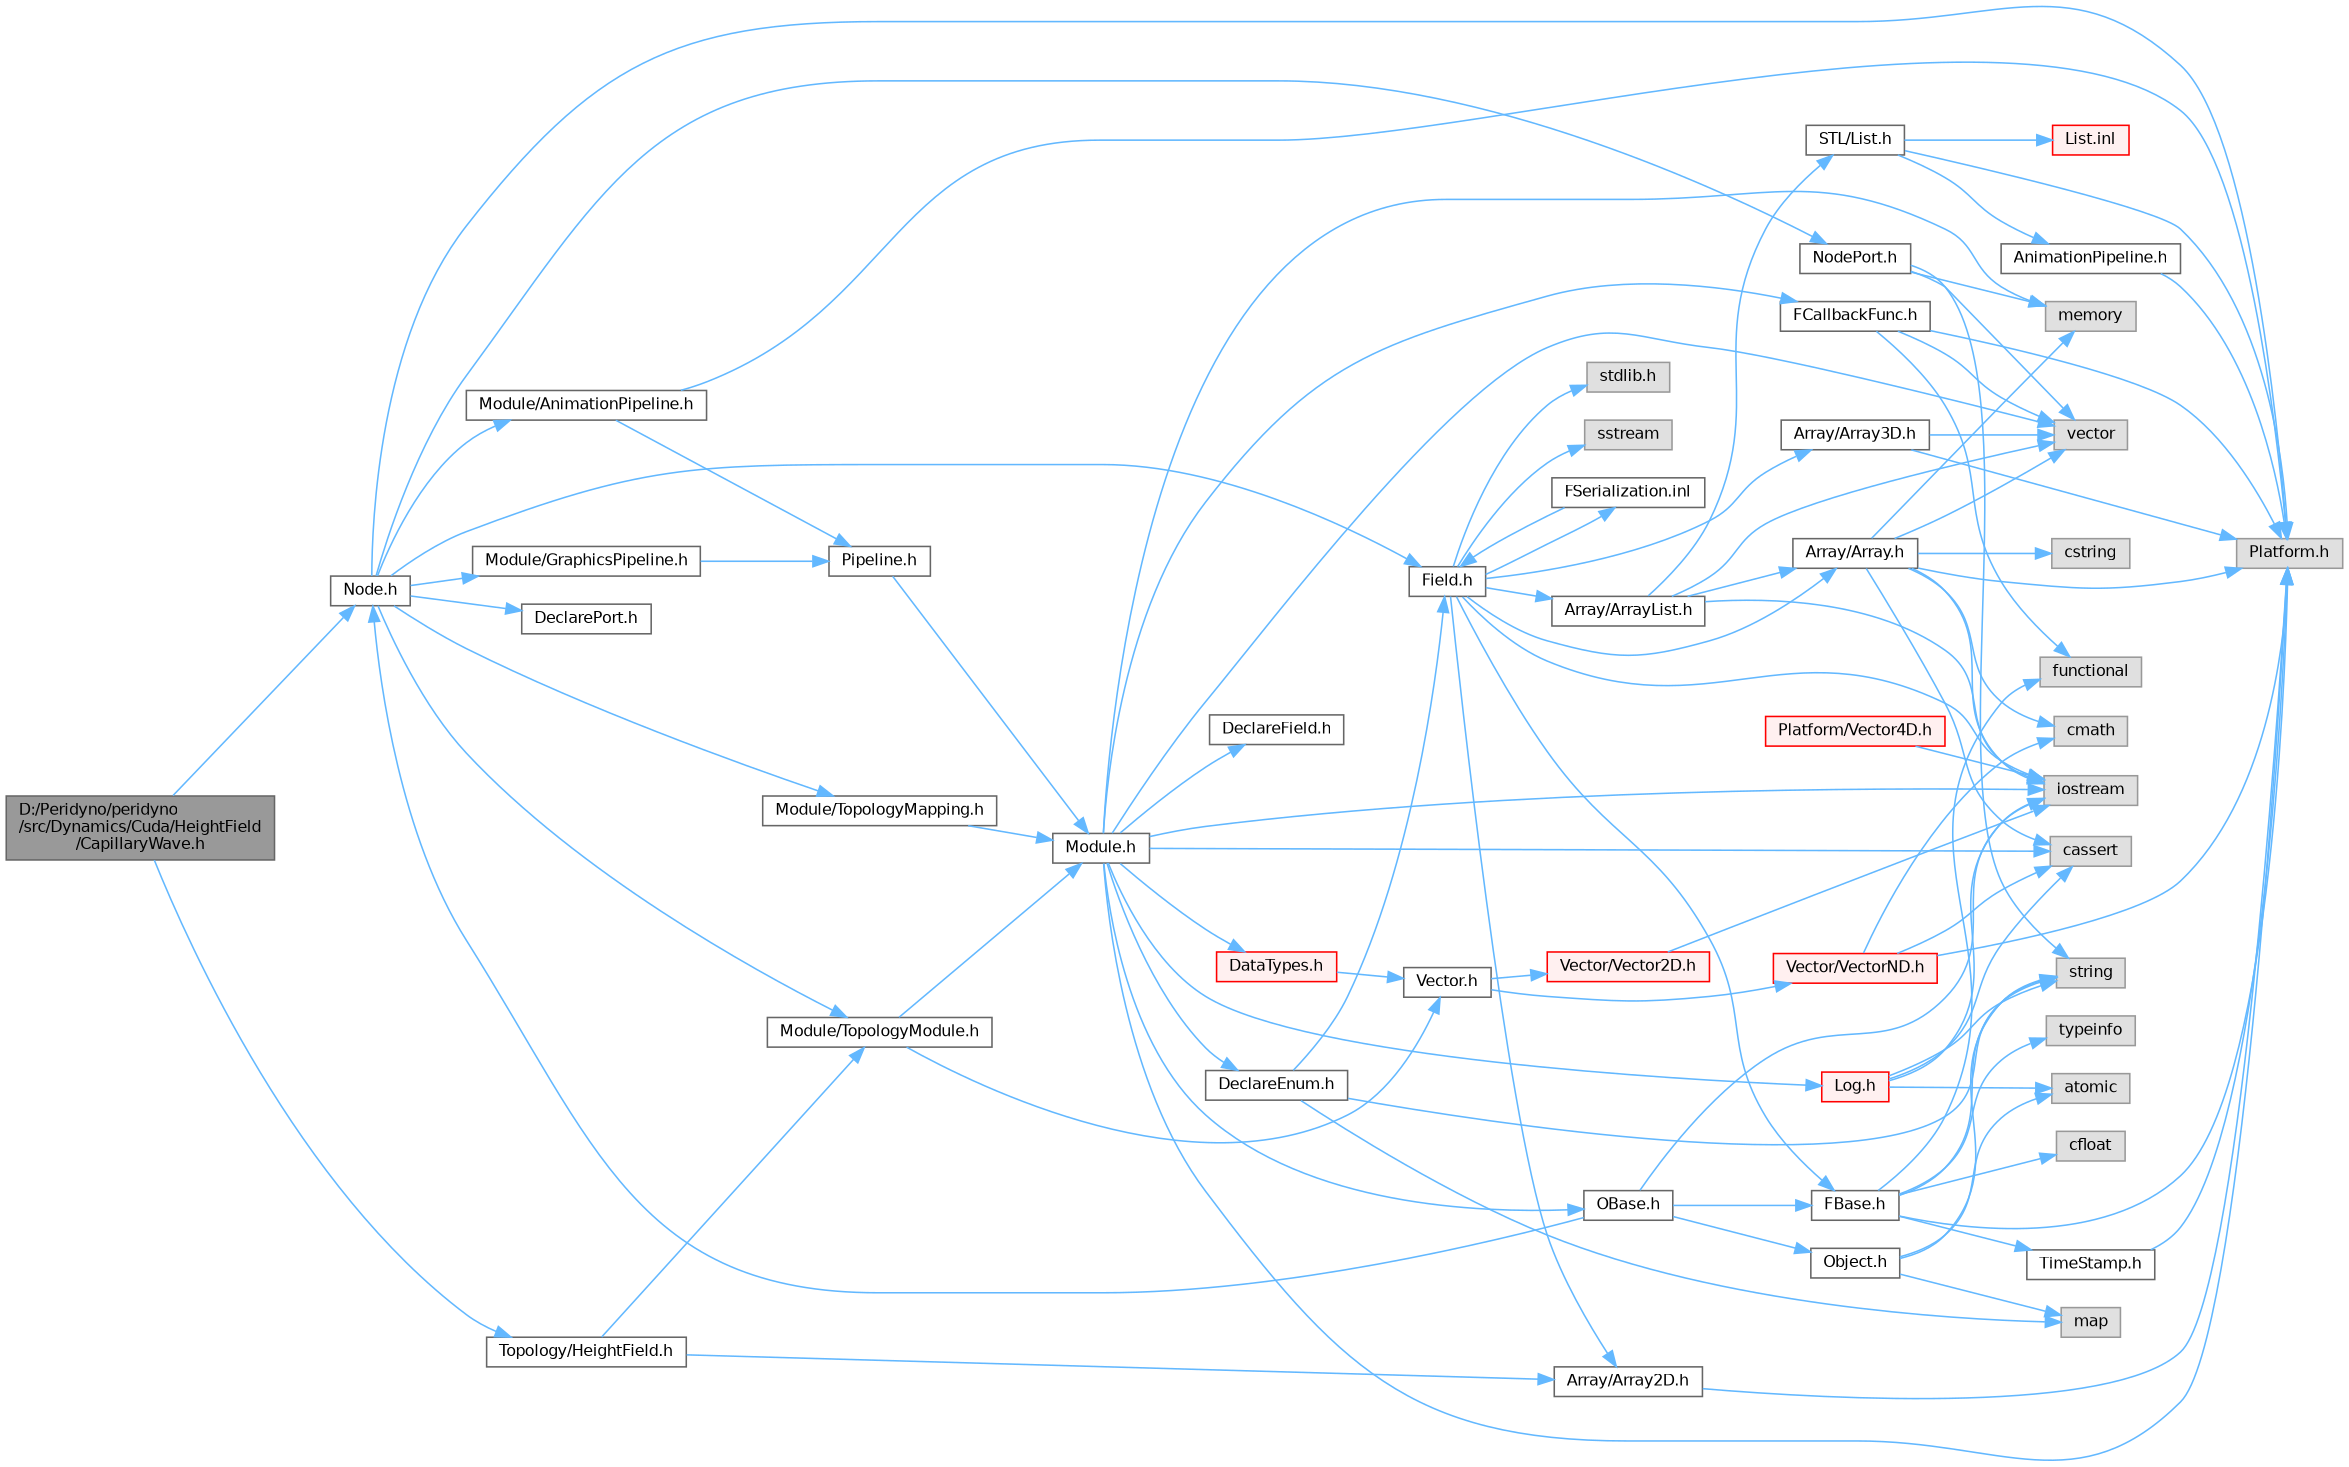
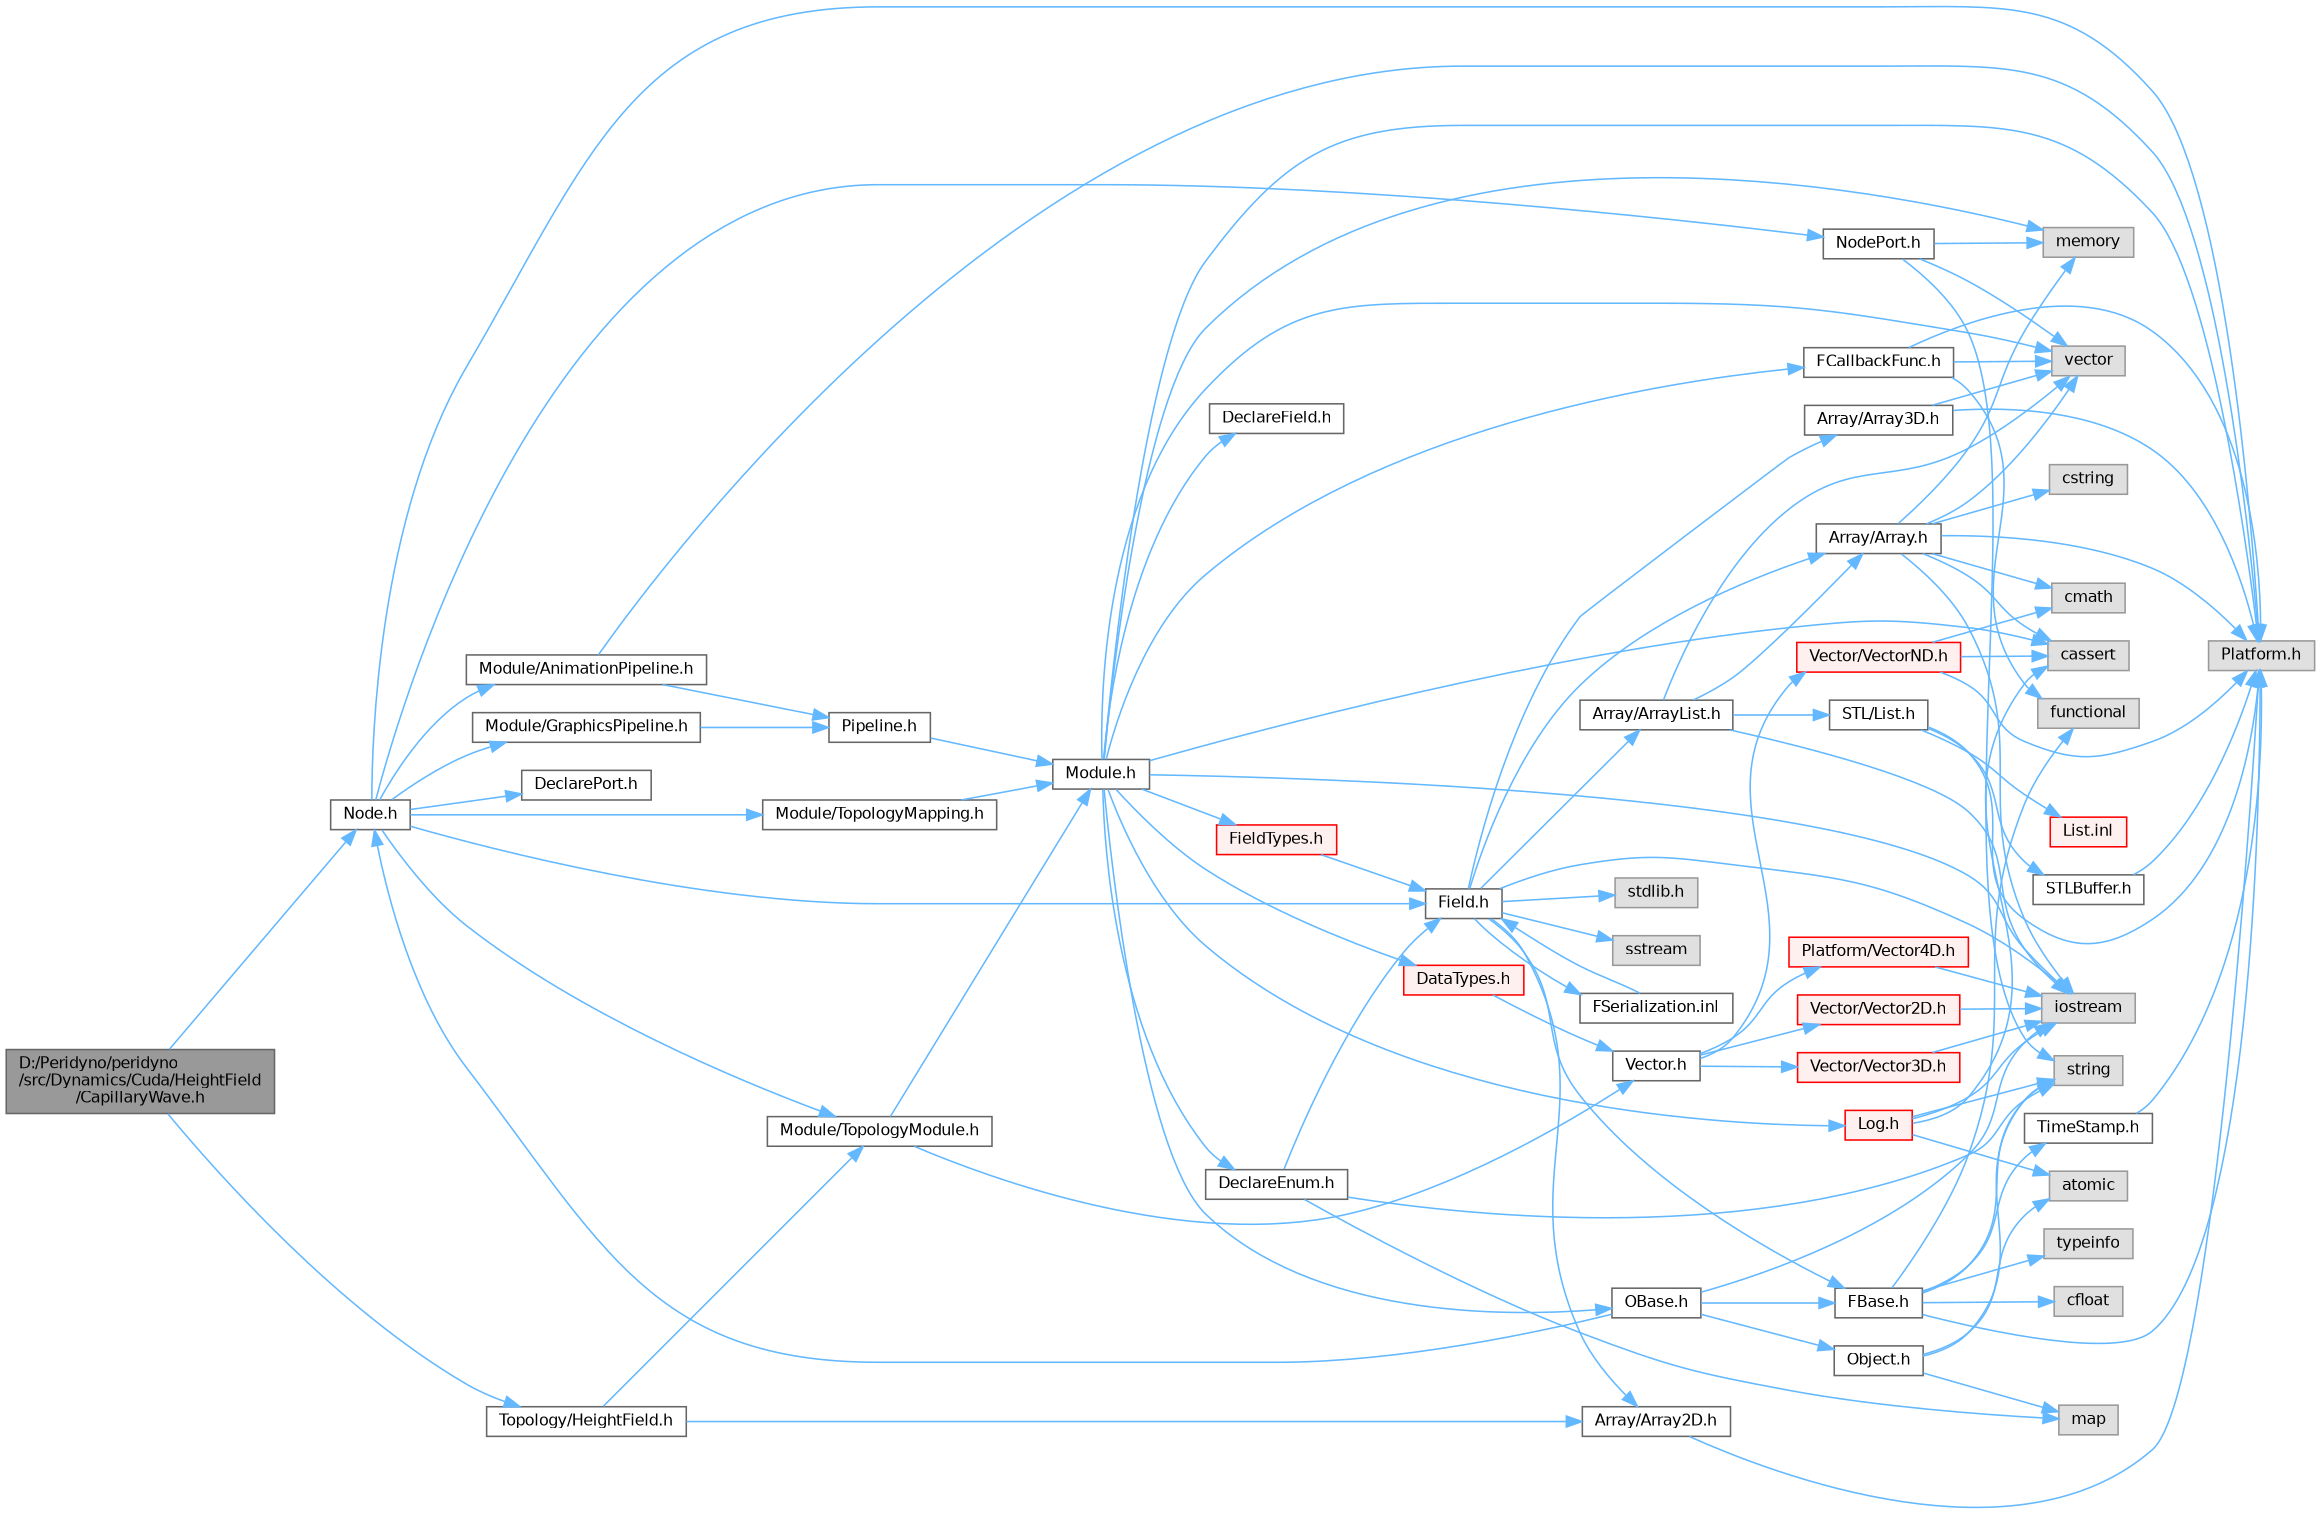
node "AnimationPipeline.h": label "AnimationPipeline.h" -> "STLBuffer.h"
node "FieldTypes.h": added
edge "Vector.h" -> "Platform/Vector4D.h": added
node "Vector/Vector3D.h": added
